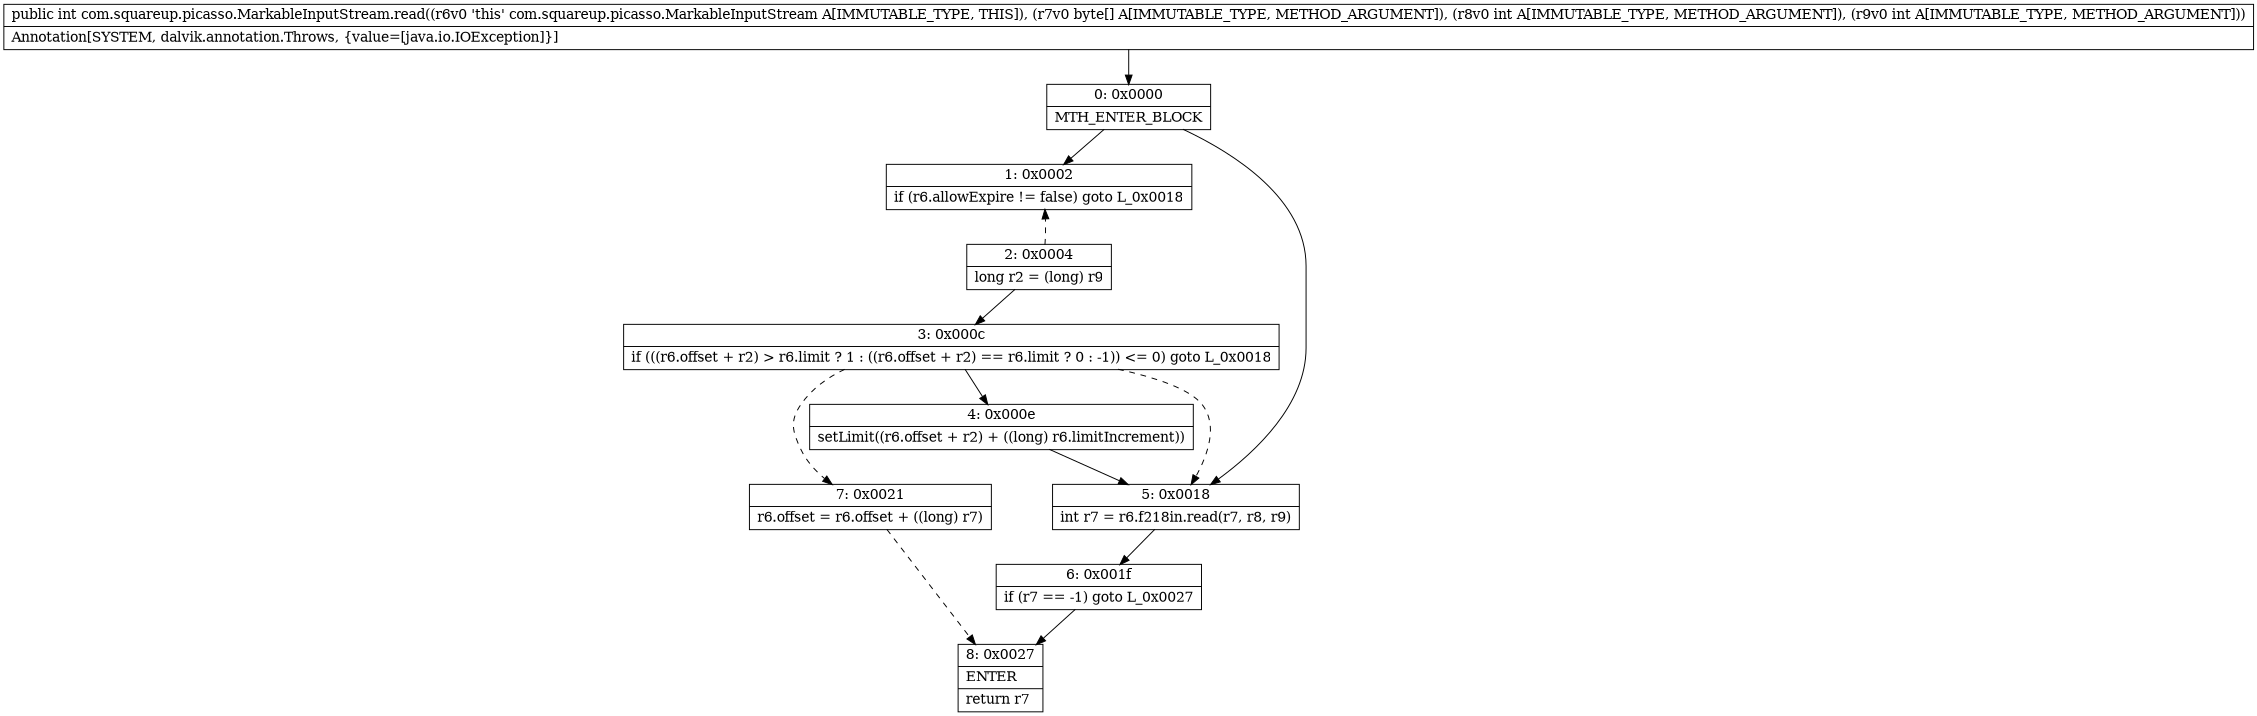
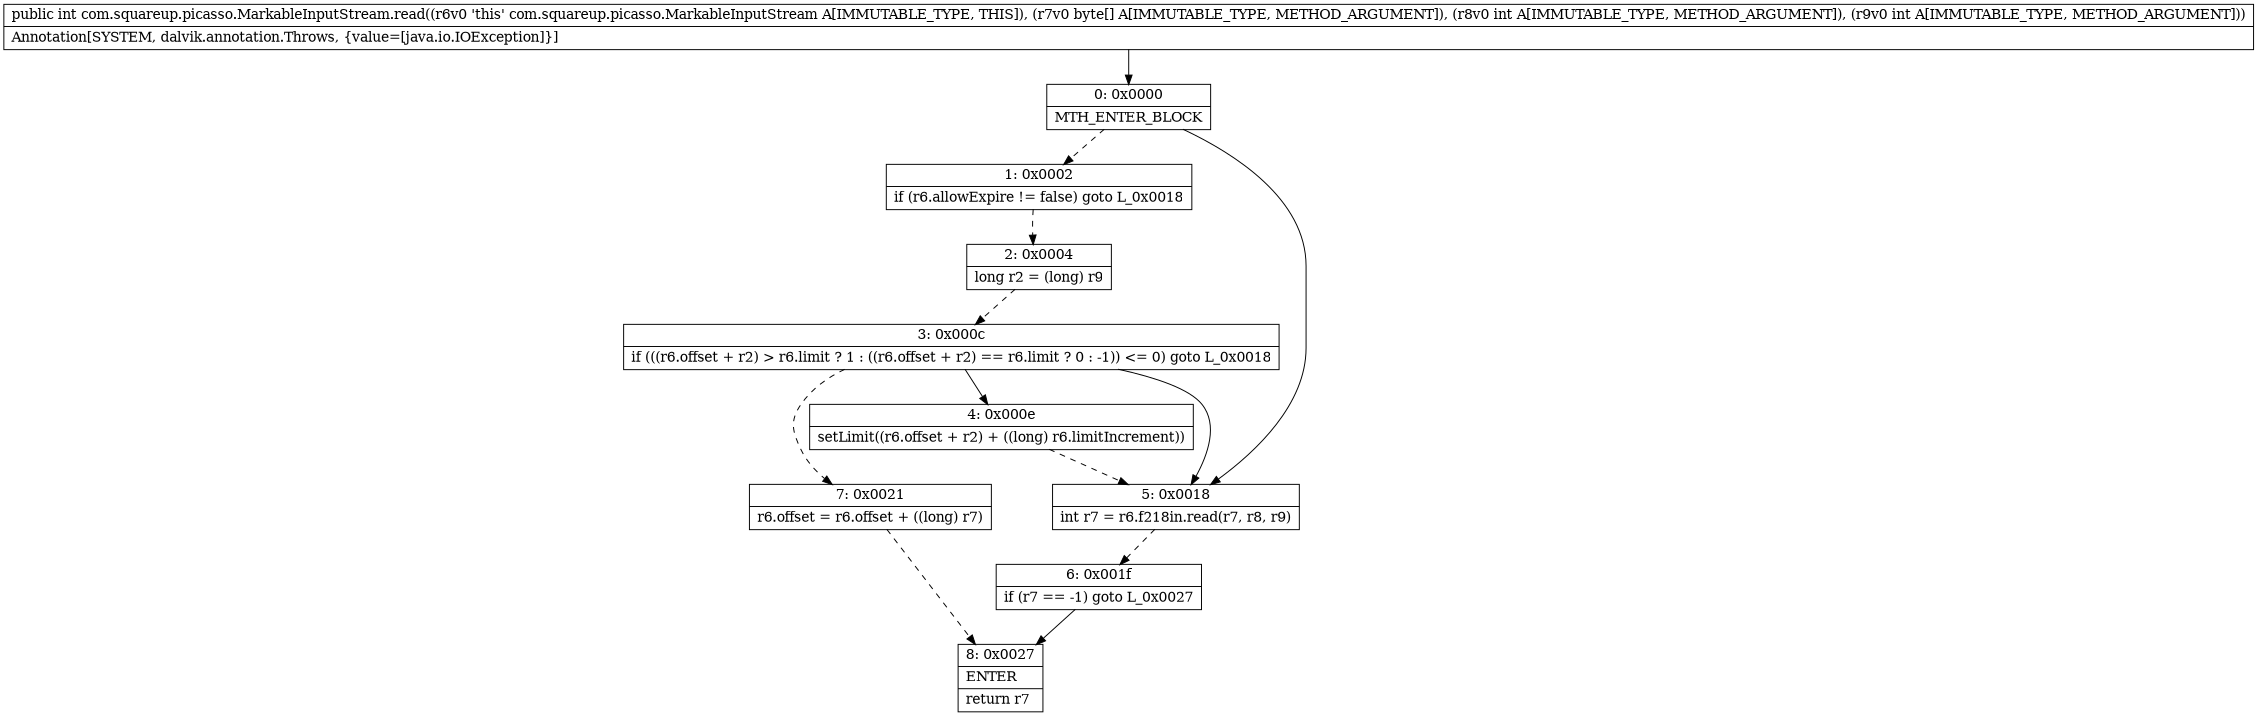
edge "0: 0x0000" -> "1: 0x0002": style solid -> dashed
edge "2: 0x0004" -> "1: 0x0002": reversed
edge "2: 0x0004" -> "3: 0x000c": style solid -> dashed
edge "3: 0x000c" -> "5: 0x0018": style dashed -> solid
edge "4: 0x000e" -> "5: 0x0018": style solid -> dashed
edge "5: 0x0018" -> "6: 0x001f": style solid -> dashed
